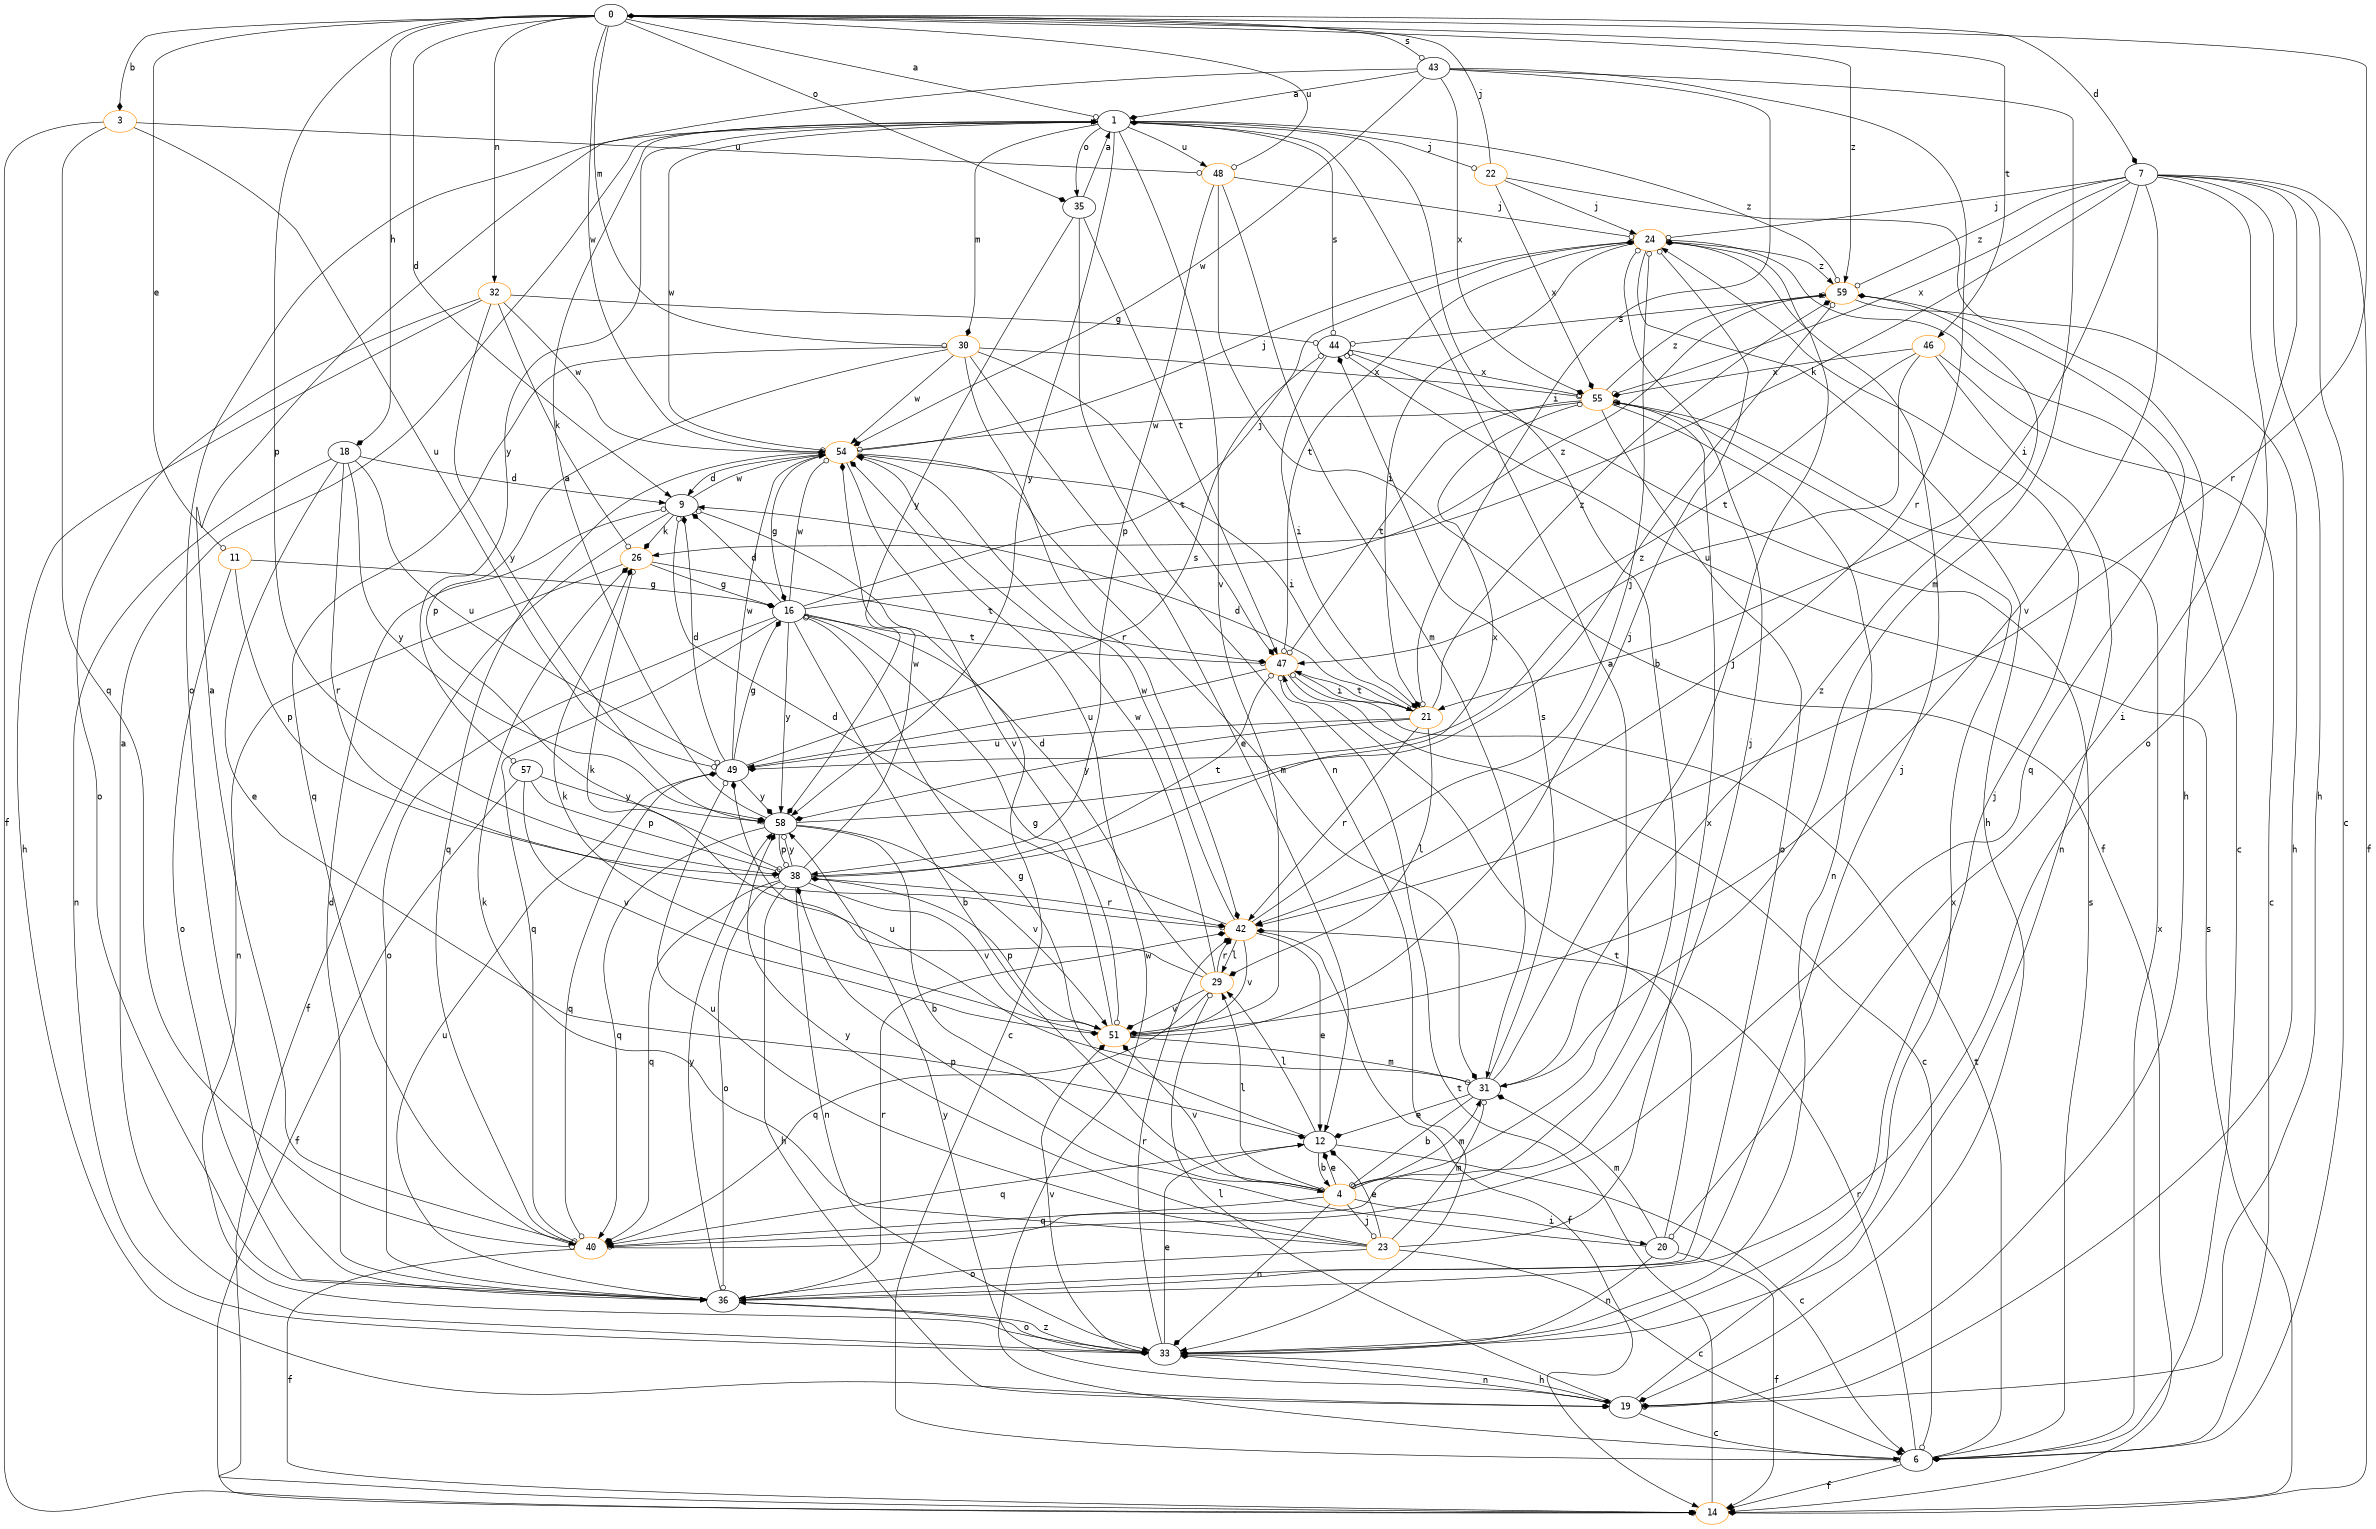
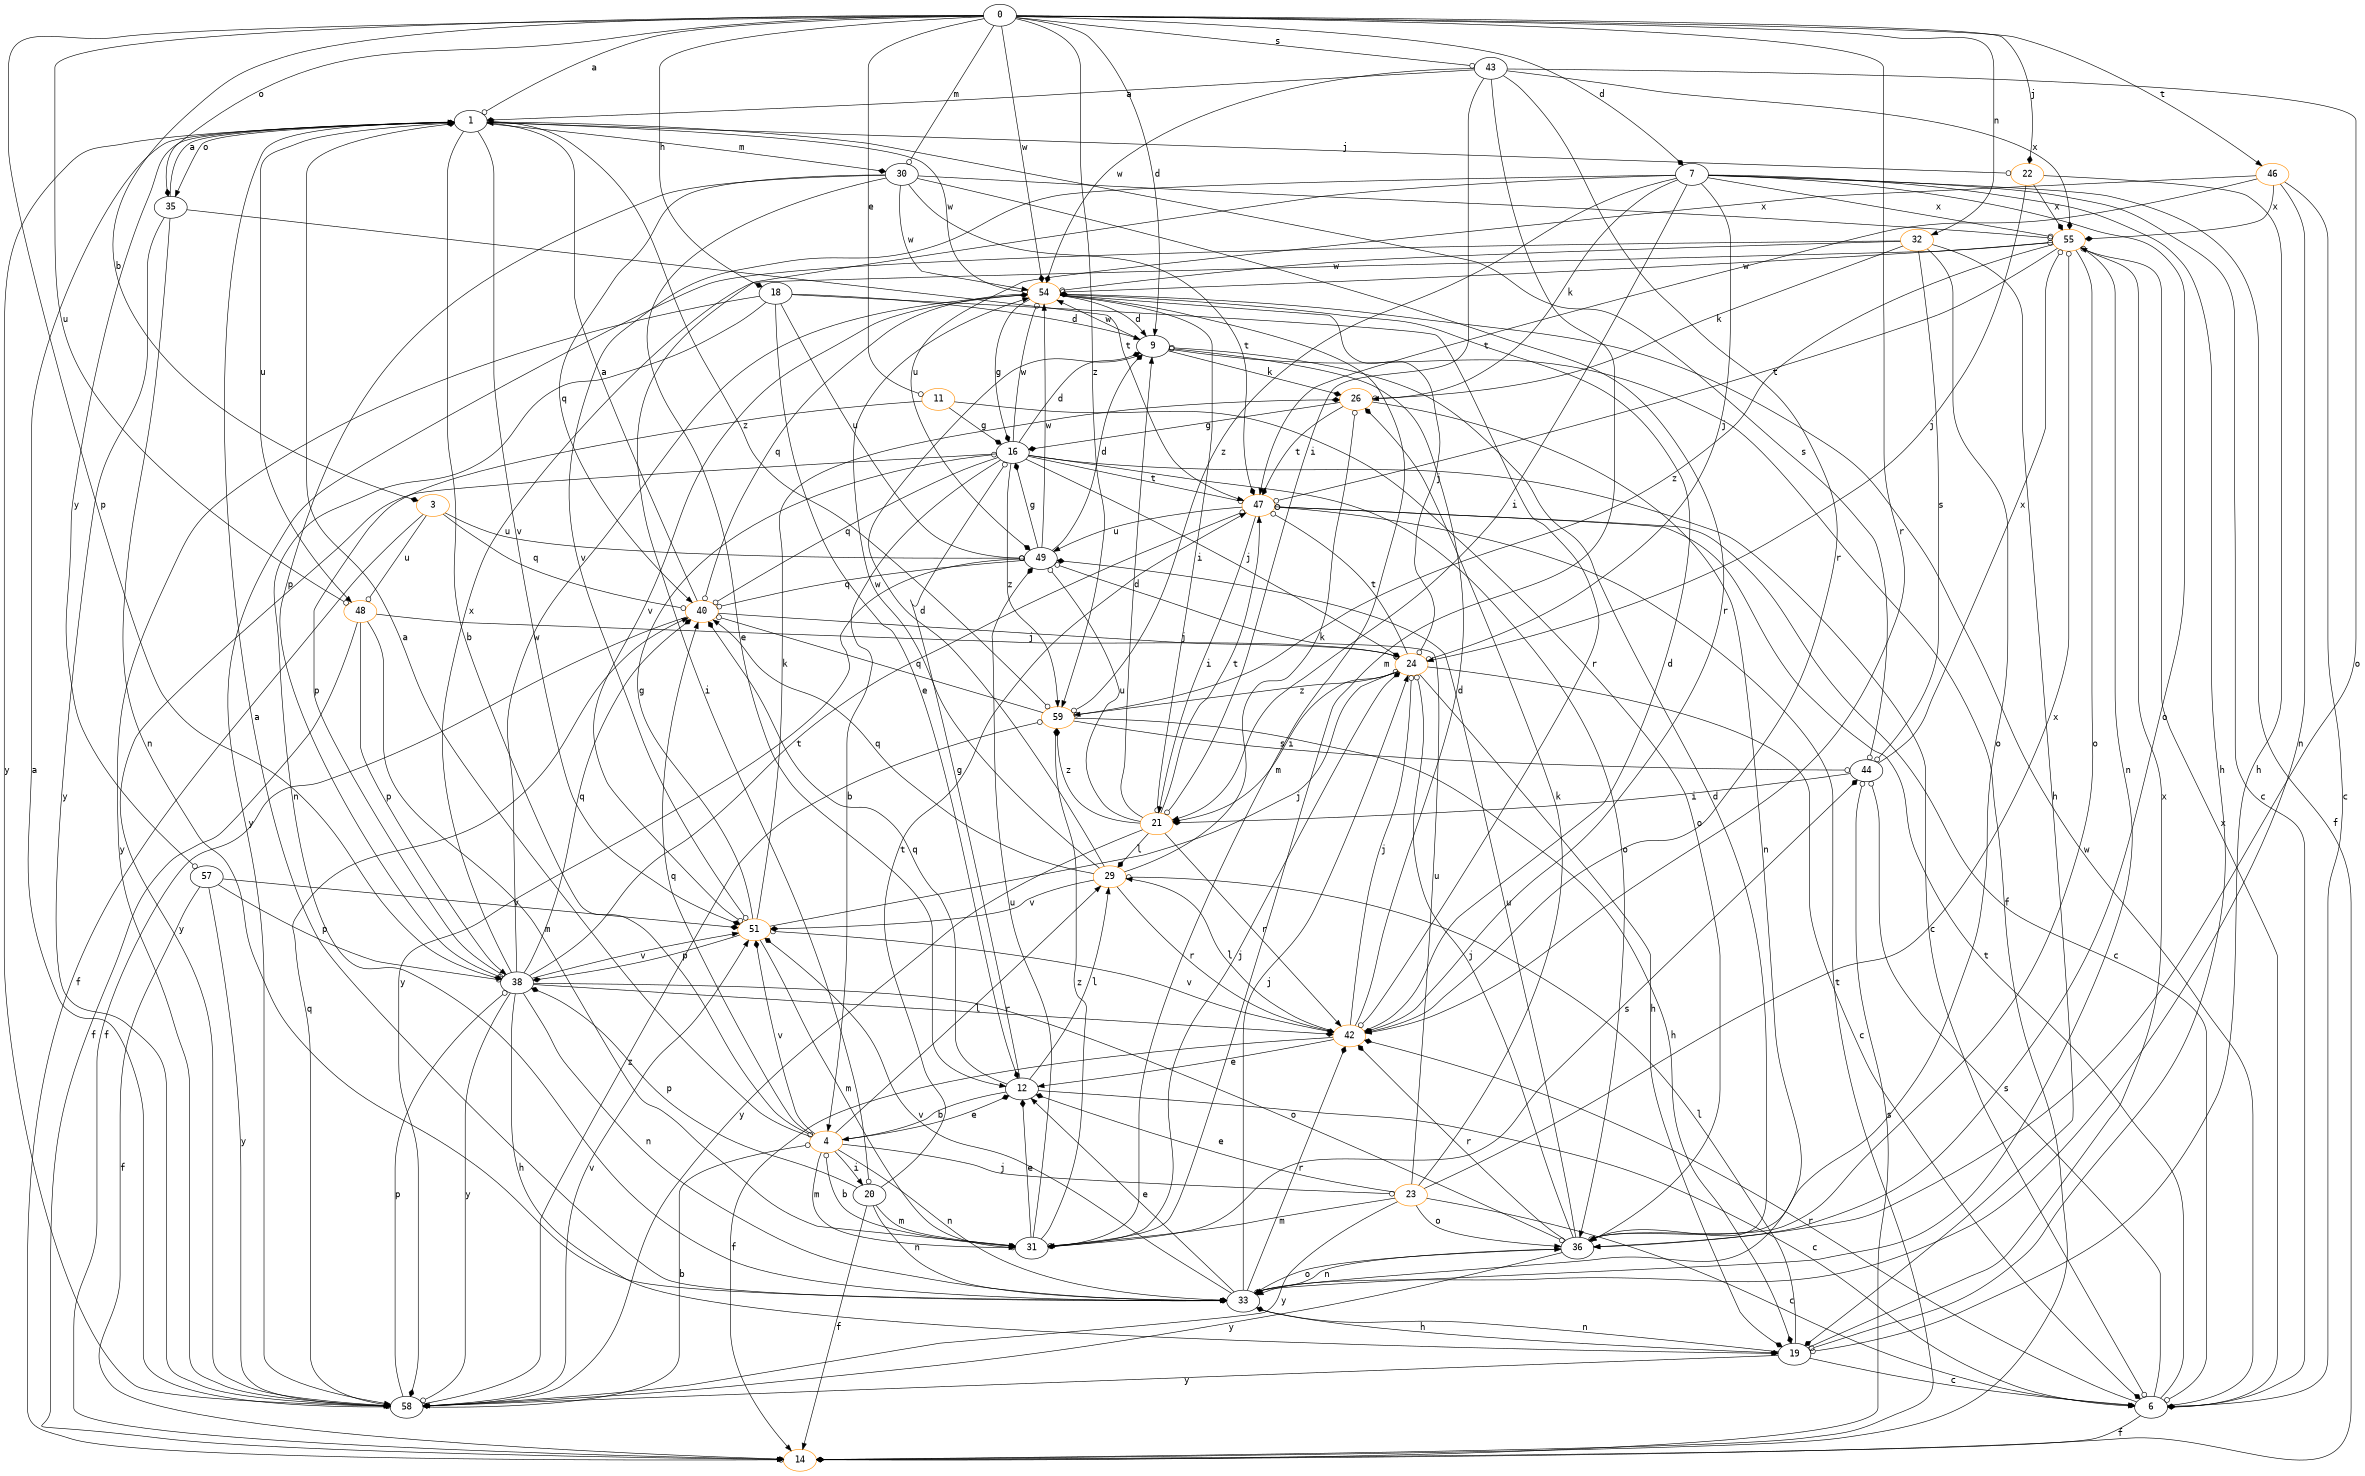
edge "22" -> "0": reversed
edge "32" -> "44": label "g" -> "s"
node "30": color darkorange -> black
edge "49" -> "44": removed, label "s"
edge "42" -> "54": label "w" -> "d"
edge "36" -> "33": label "z" -> "n"
